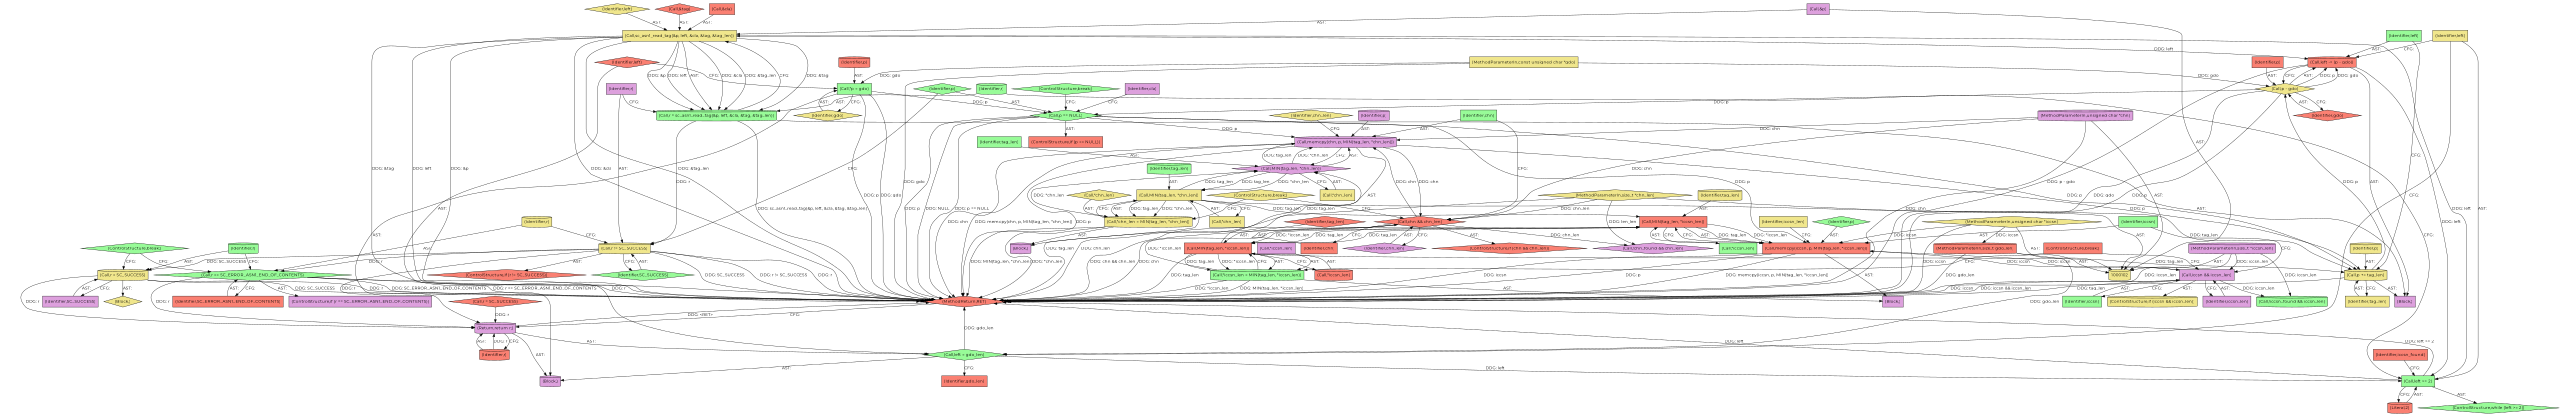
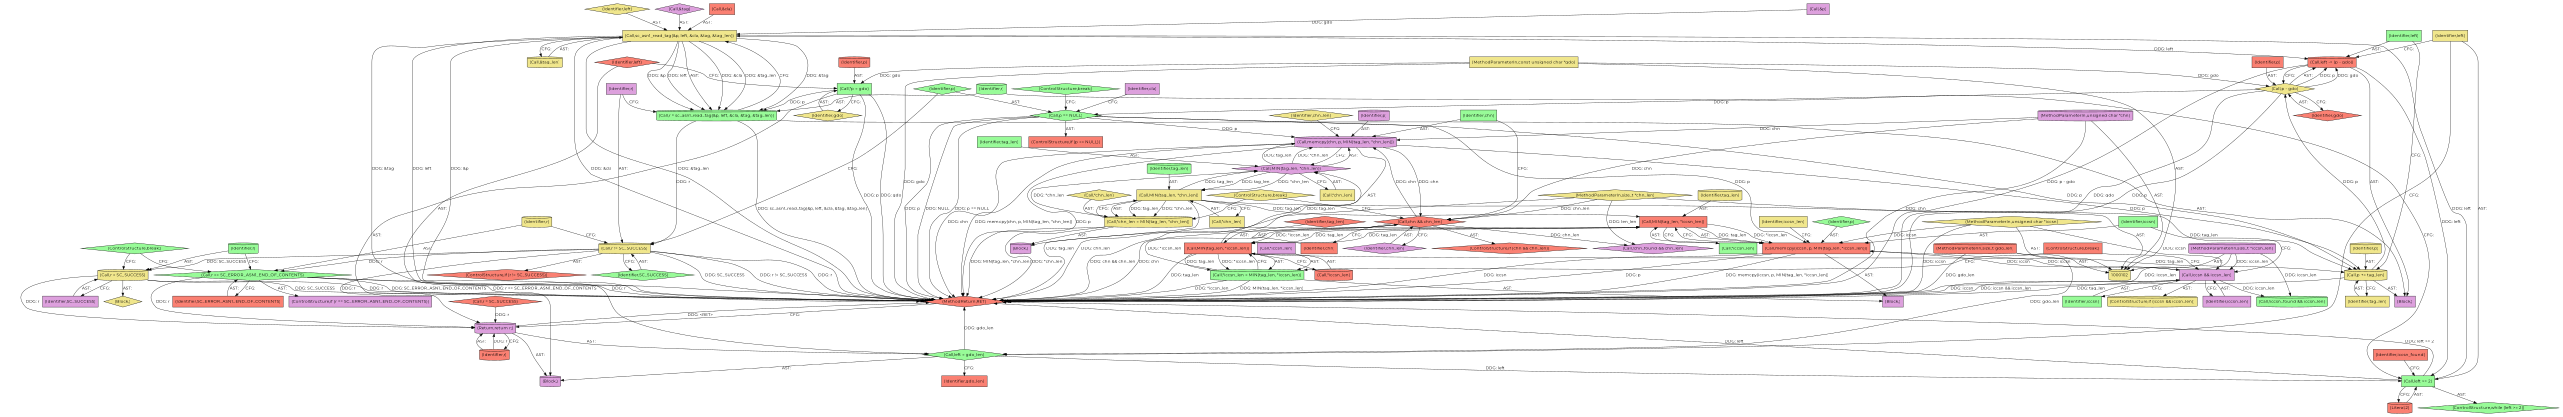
node "(Call,&tag)": fillcolor salmon -> plum
edge "(Call,&p)" -> "(Call,sc_asn1_read_tag(&p, left, &cla, &tag, &tag_len))": label "AST: " -> "DDG: gdo"
edge "(Call,&p)" -> "1000102": now "(MethodParameterIn,const unsigned char *gdo)" -> "1000102"
node "(Call,&tag_len)": added
edge "(Call,*p = gdo)" -> "(Call,p == NULL)": now "(Call,*p = gdo)" -> "(Call,r = sc_asn1_read_tag(&p, left, &cla, &tag, &tag_len))"
edge "(MethodParameterIn,unsigned char *iccsn)" -> "(MethodParameterIn,size_t gdo_len)": now "(MethodParameterIn,unsigned char *iccsn)" -> "(Call,iccsn && iccsn_len)"
